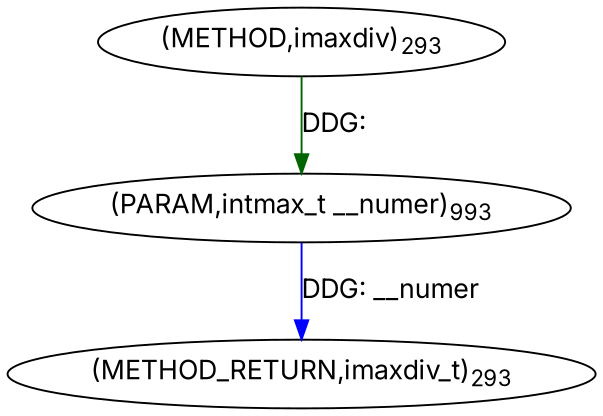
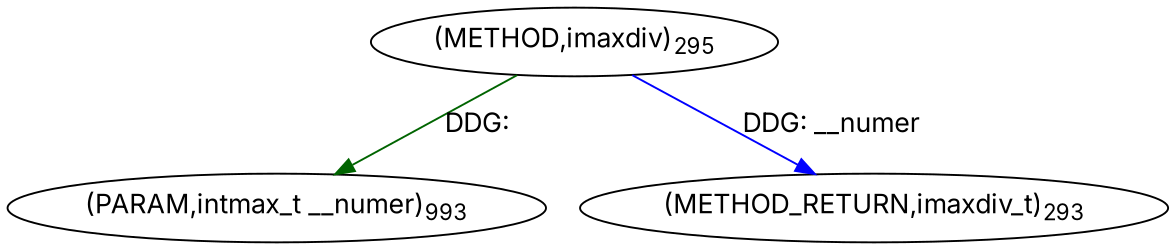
node "(METHOD,imaxdiv)": text "293" -> "295"
edge "(PARAM,intmax_t __numer)" -> "(METHOD_RETURN,imaxdiv_t)": now "(METHOD,imaxdiv)" -> "(METHOD_RETURN,imaxdiv_t)"
